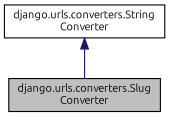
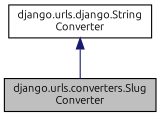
node "django.urls.converters.String Converter": label "django.urls.converters.String Converter" -> "django.urls.django.String Converter"
